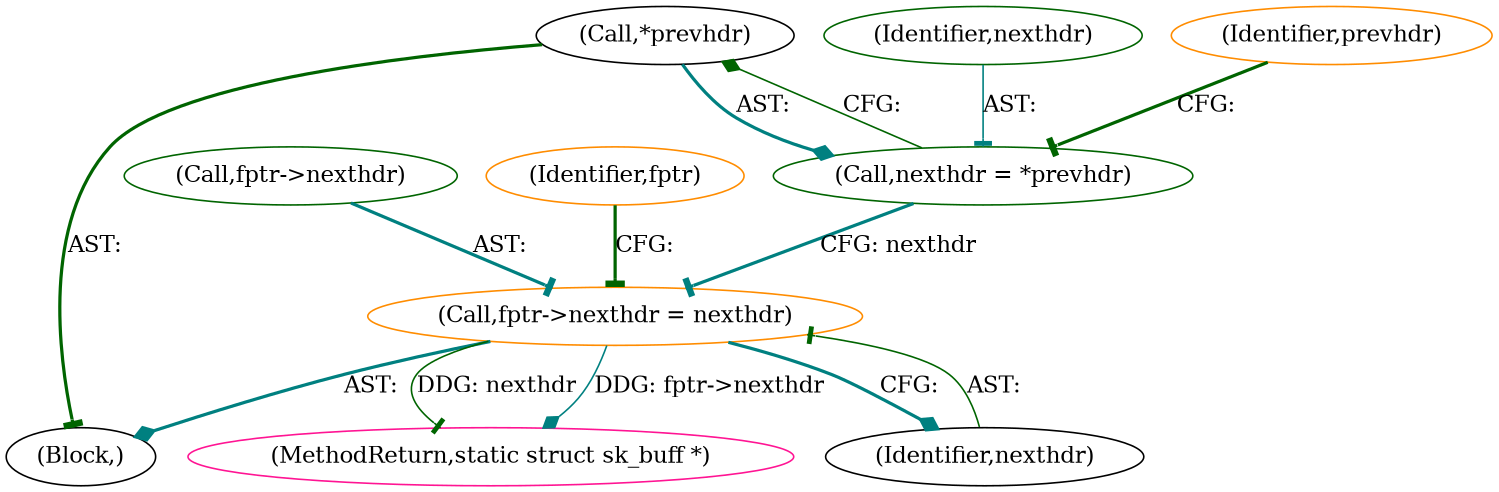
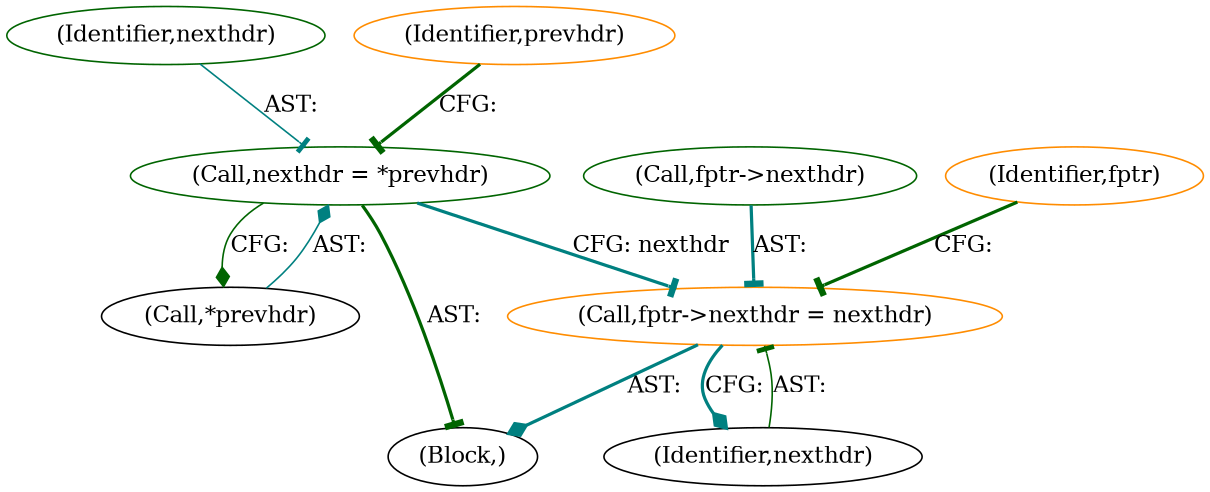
edge "(Call,*prevhdr)" -> "(Block,)": now "(Call,nexthdr = *prevhdr)" -> "(Block,)"
edge "(Call,*prevhdr)" -> "(Call,nexthdr = *prevhdr)": style bold -> solid
node "(MethodReturn,static struct sk_buff *)": removed
